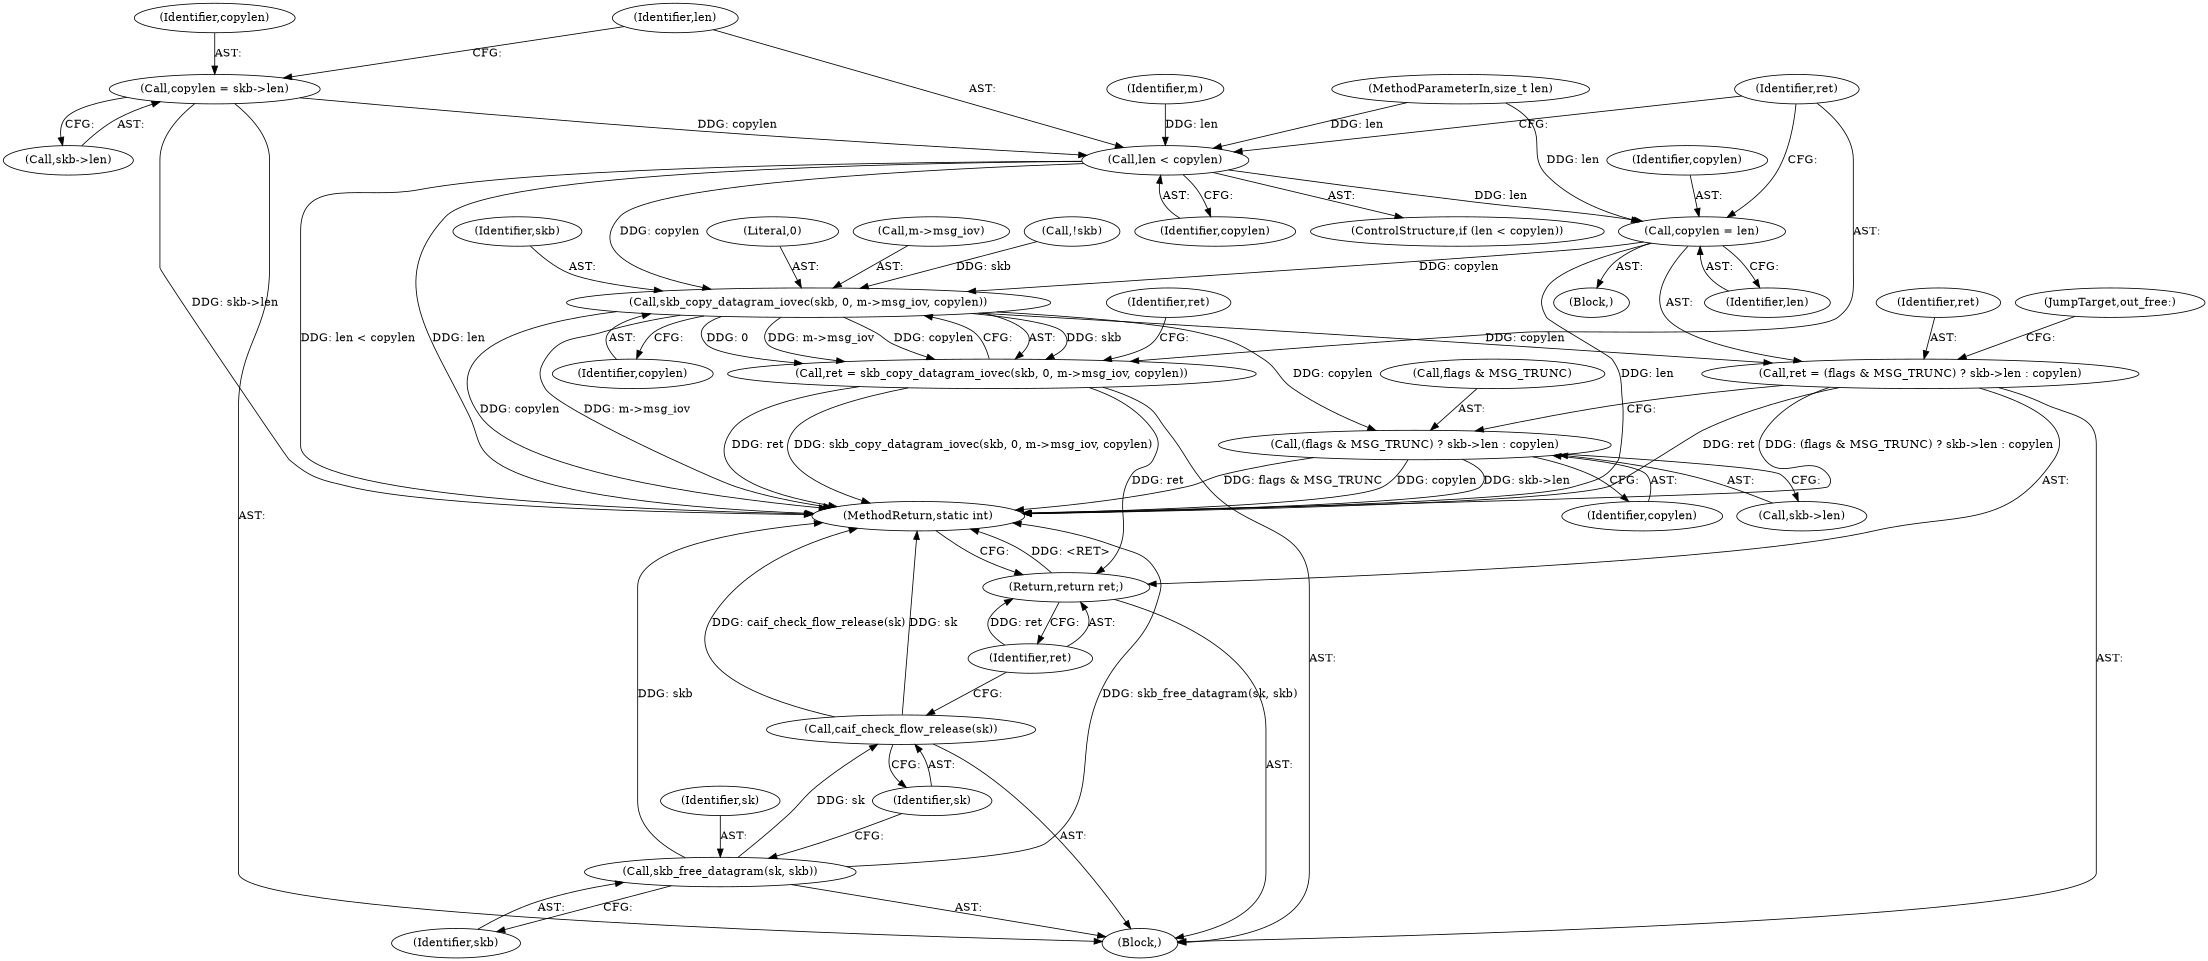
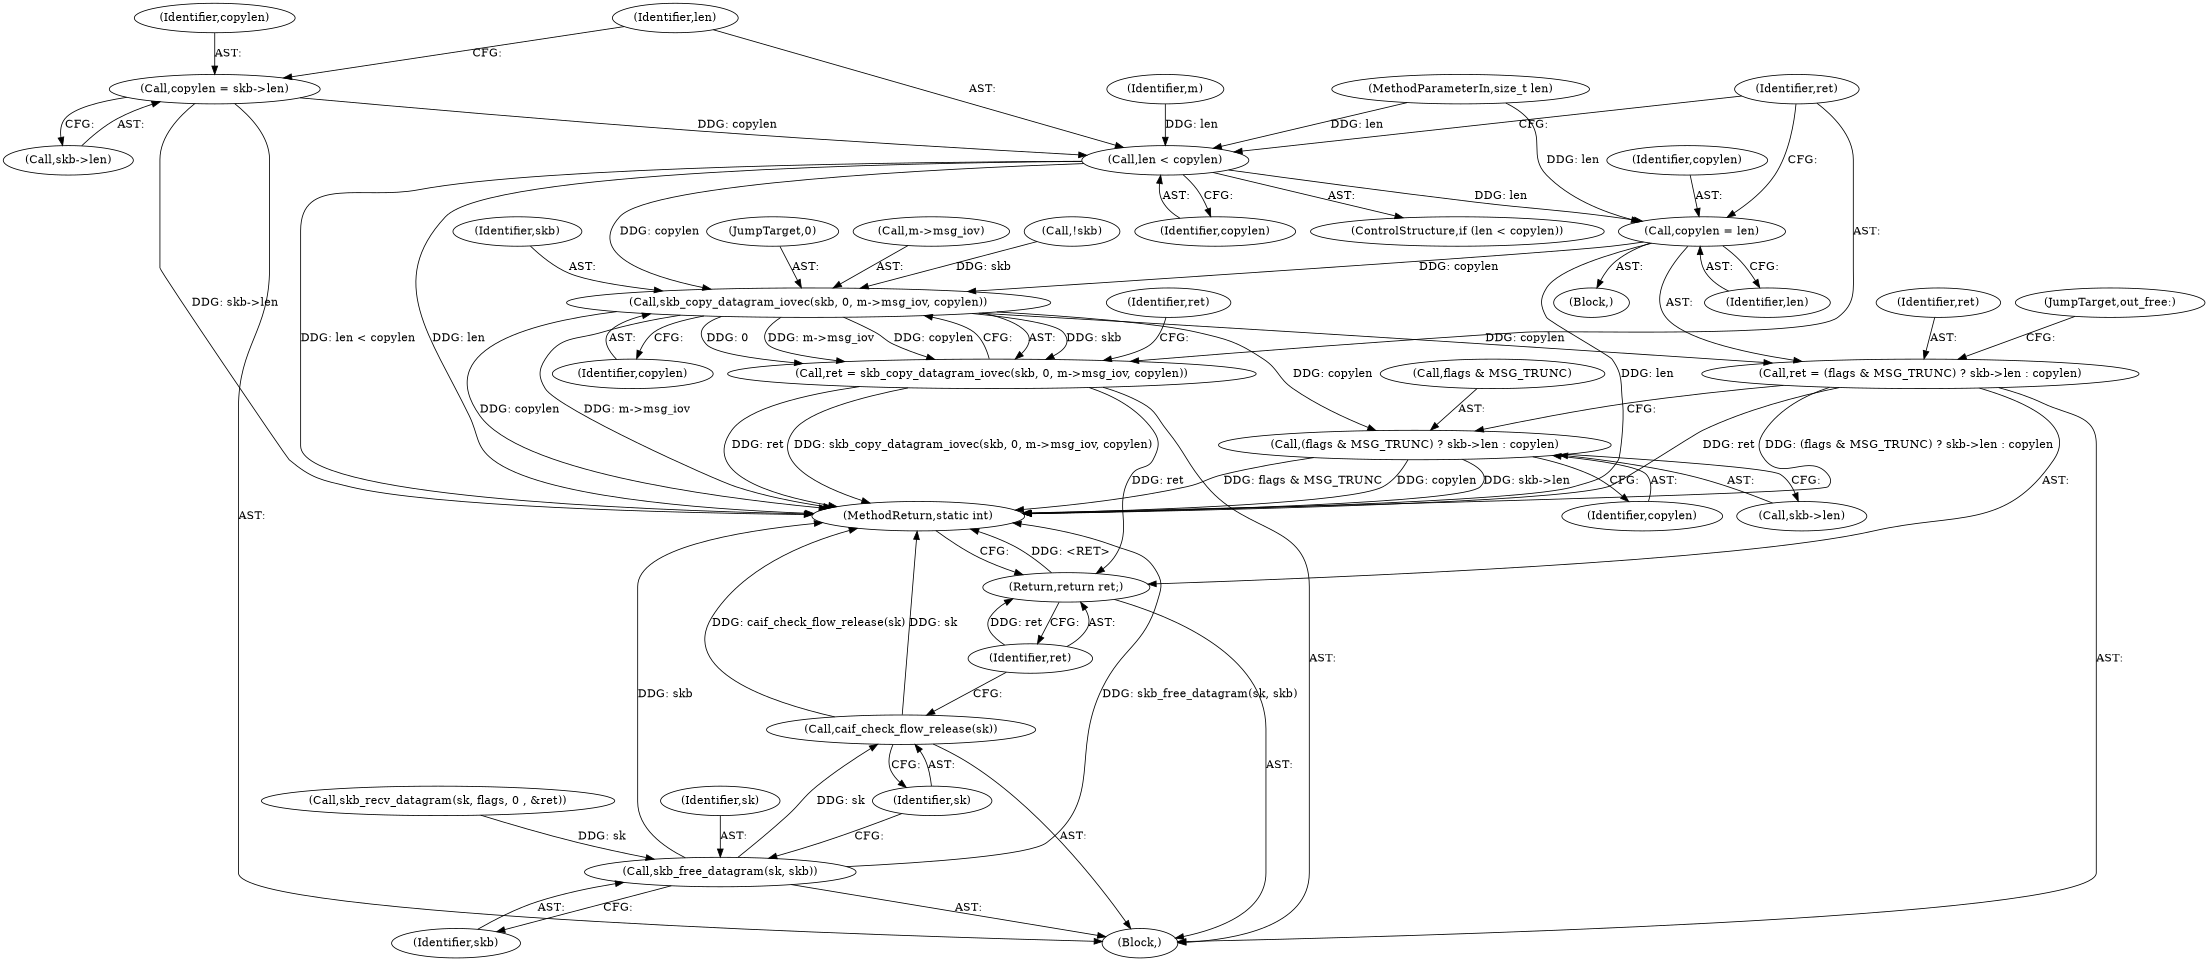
node "(Literal,0)": label "(Literal,0)" -> "(JumpTarget,0)"
node "(Call,skb_recv_datagram(sk, flags, 0 , &ret))": added
